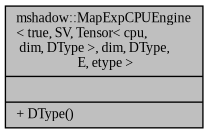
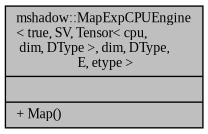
node "mshadow::MapExpCPUEngine": text "+ DType()" -> "+ Map()"
